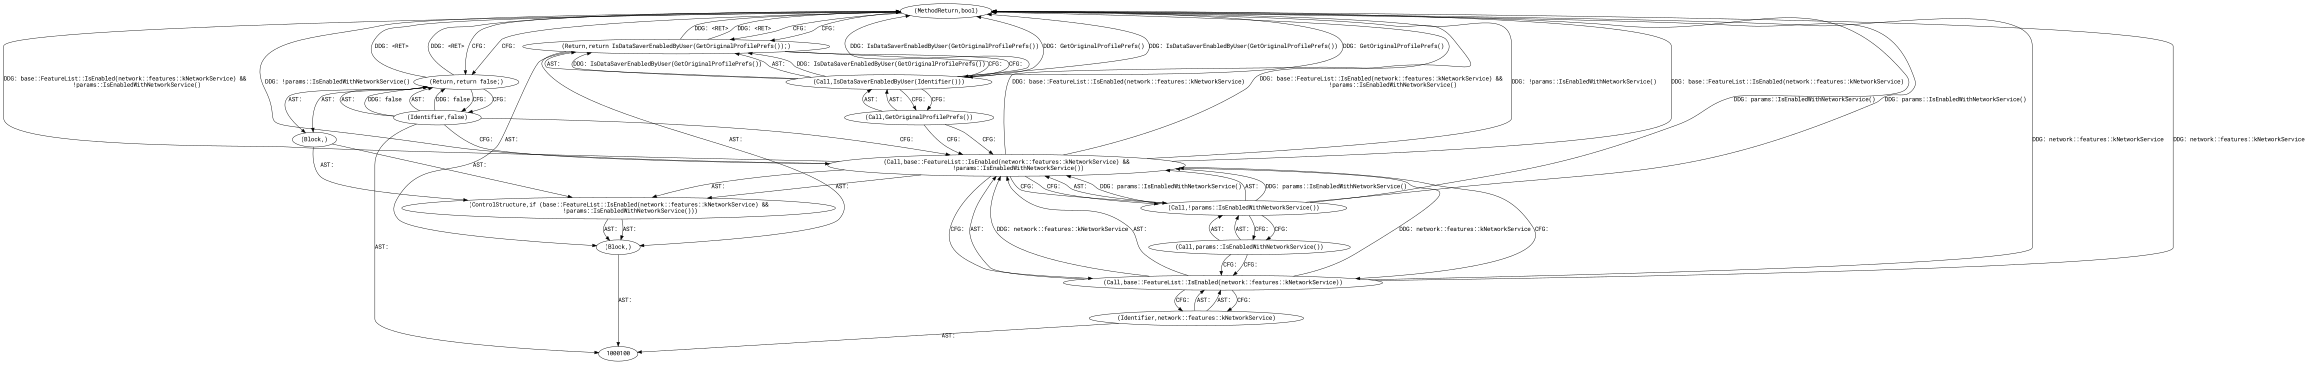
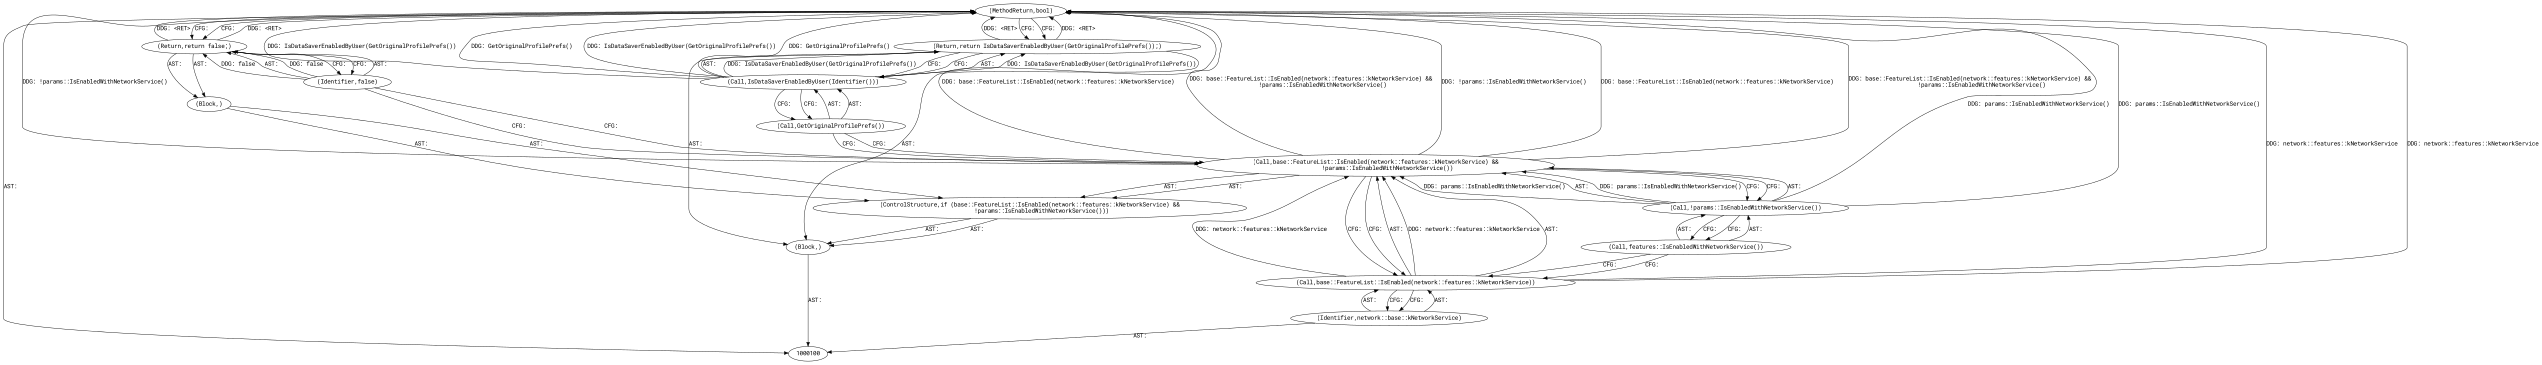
node "(Call,params::IsEnabledWithNetworkService())": label "(Call,params::IsEnabledWithNetworkService())" -> "(Call,features::IsEnabledWithNetworkService())"
node "(Identifier,network::features::kNetworkService)": label "(Identifier,network::features::kNetworkService)" -> "(Identifier,network::base::kNetworkService)"
edge "(Identifier,false)" -> "1000100": now "(MethodReturn,bool)" -> "1000100"
